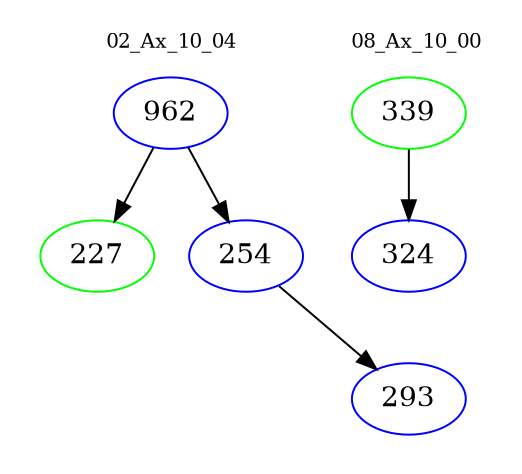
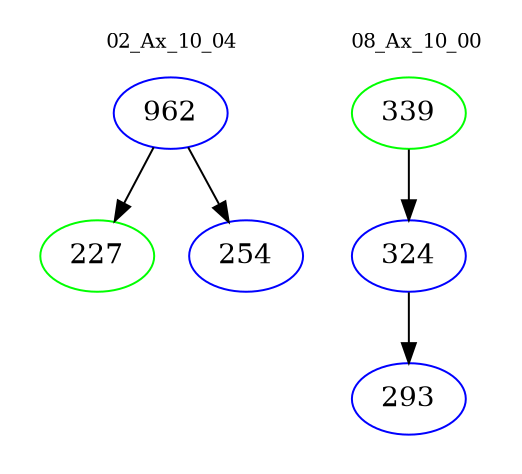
edge "254" -> "293": now "324" -> "293"
